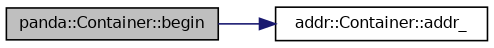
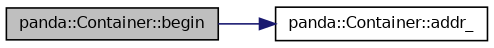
node "addr::Container::addr_": label "addr::Container::addr_" -> "panda::Container::addr_"
